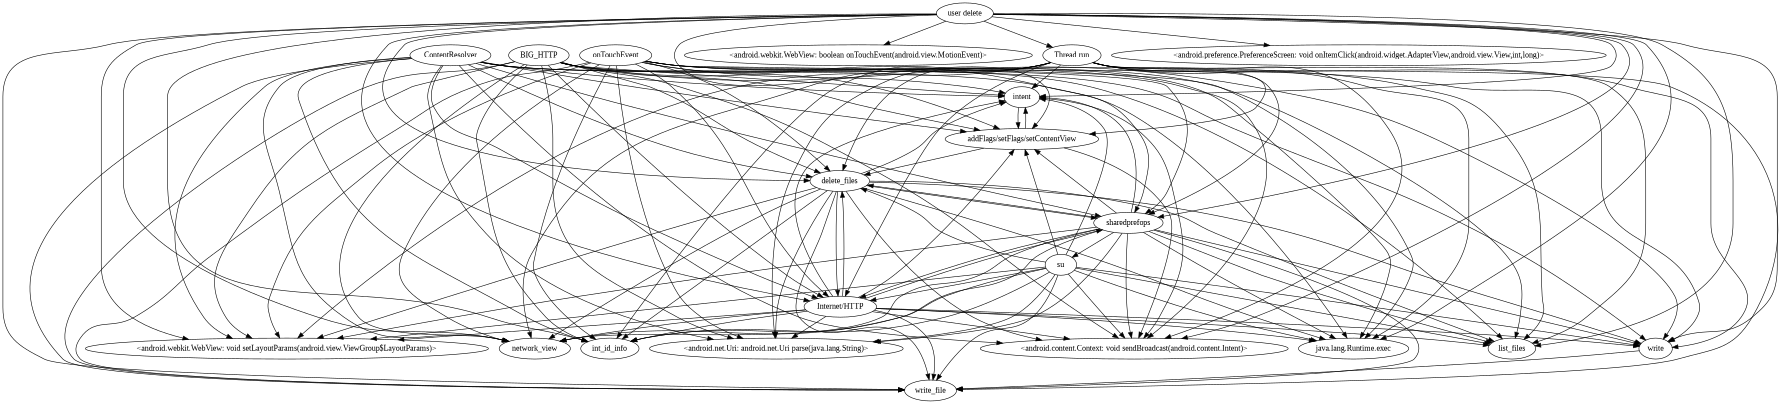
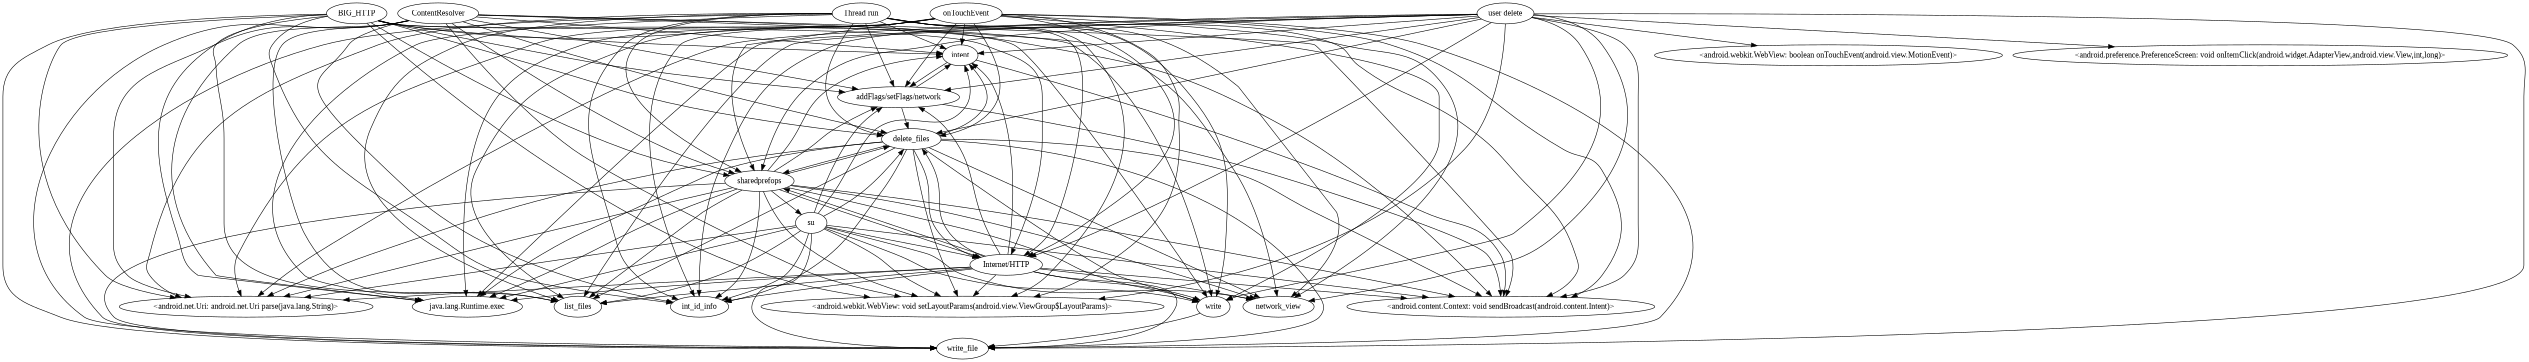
edge "user delete" -> "Thread run": now "user delete" -> "<android.net.Uri: android.net.Uri parse(java.lang.String)>"
node "addFlags/setFlags/setContentView": label "addFlags/setFlags/setContentView" -> "addFlags/setFlags/network"
edge "ContentResolver" -> "Internet/HTTP": removed
edge "BIG_HTTP" -> "network_view": removed
